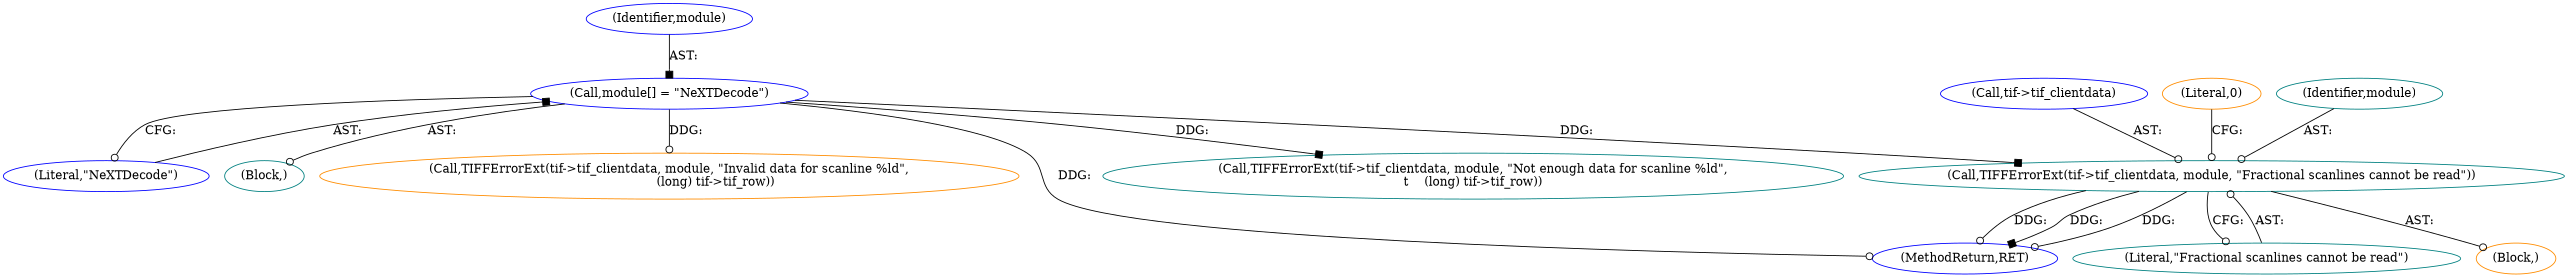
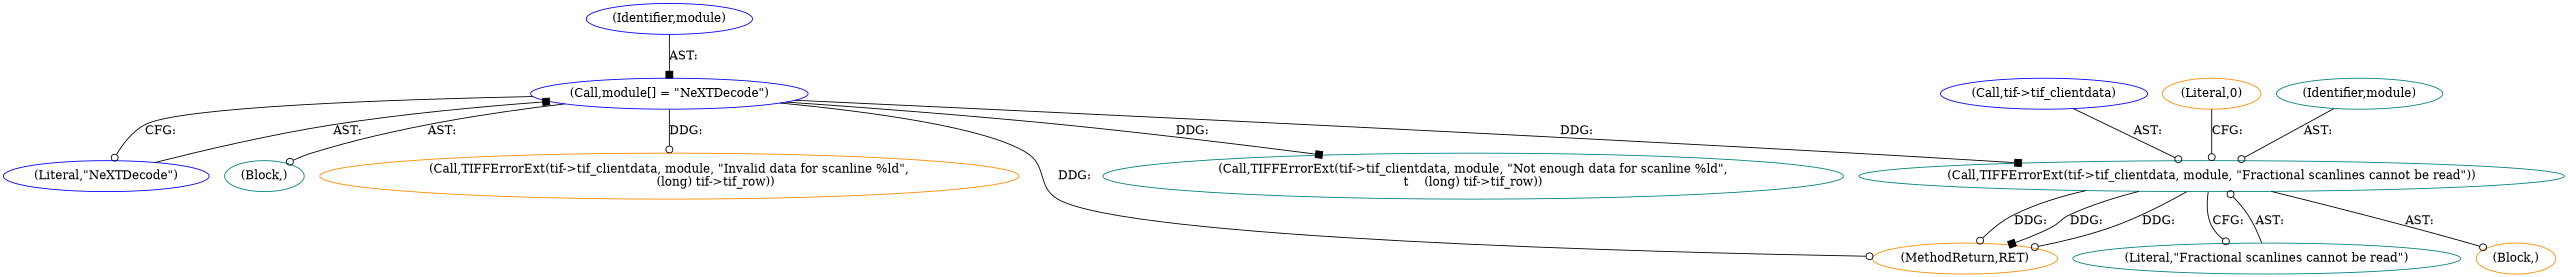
node "(MethodReturn,RET)": color blue -> darkorange
